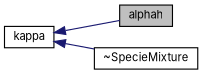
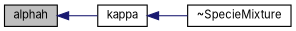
edge "alphah" -> "kappa": reversed
